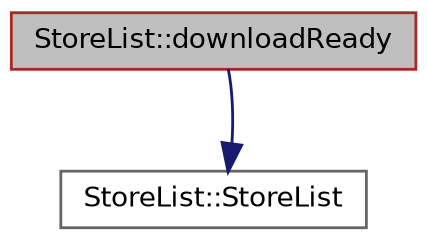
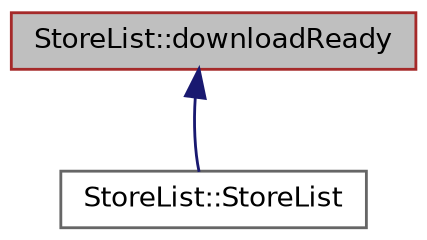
edge "StoreList::downloadReady" -> "StoreList::StoreList": reversed
